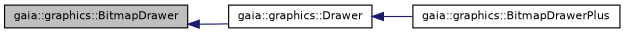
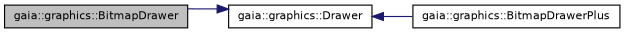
edge "gaia::graphics::Drawer" -> "gaia::graphics::BitmapDrawer": reversed
